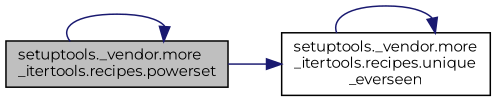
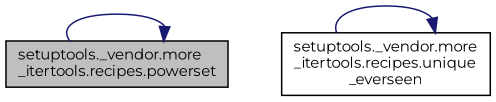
edge "setuptools._vendor.more _itertools.recipes.powerset" -> "setuptools._vendor.more _itertools.recipes.unique _everseen": removed
